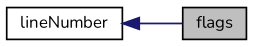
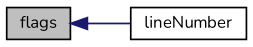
edge "flags" -> "lineNumber": reversed
